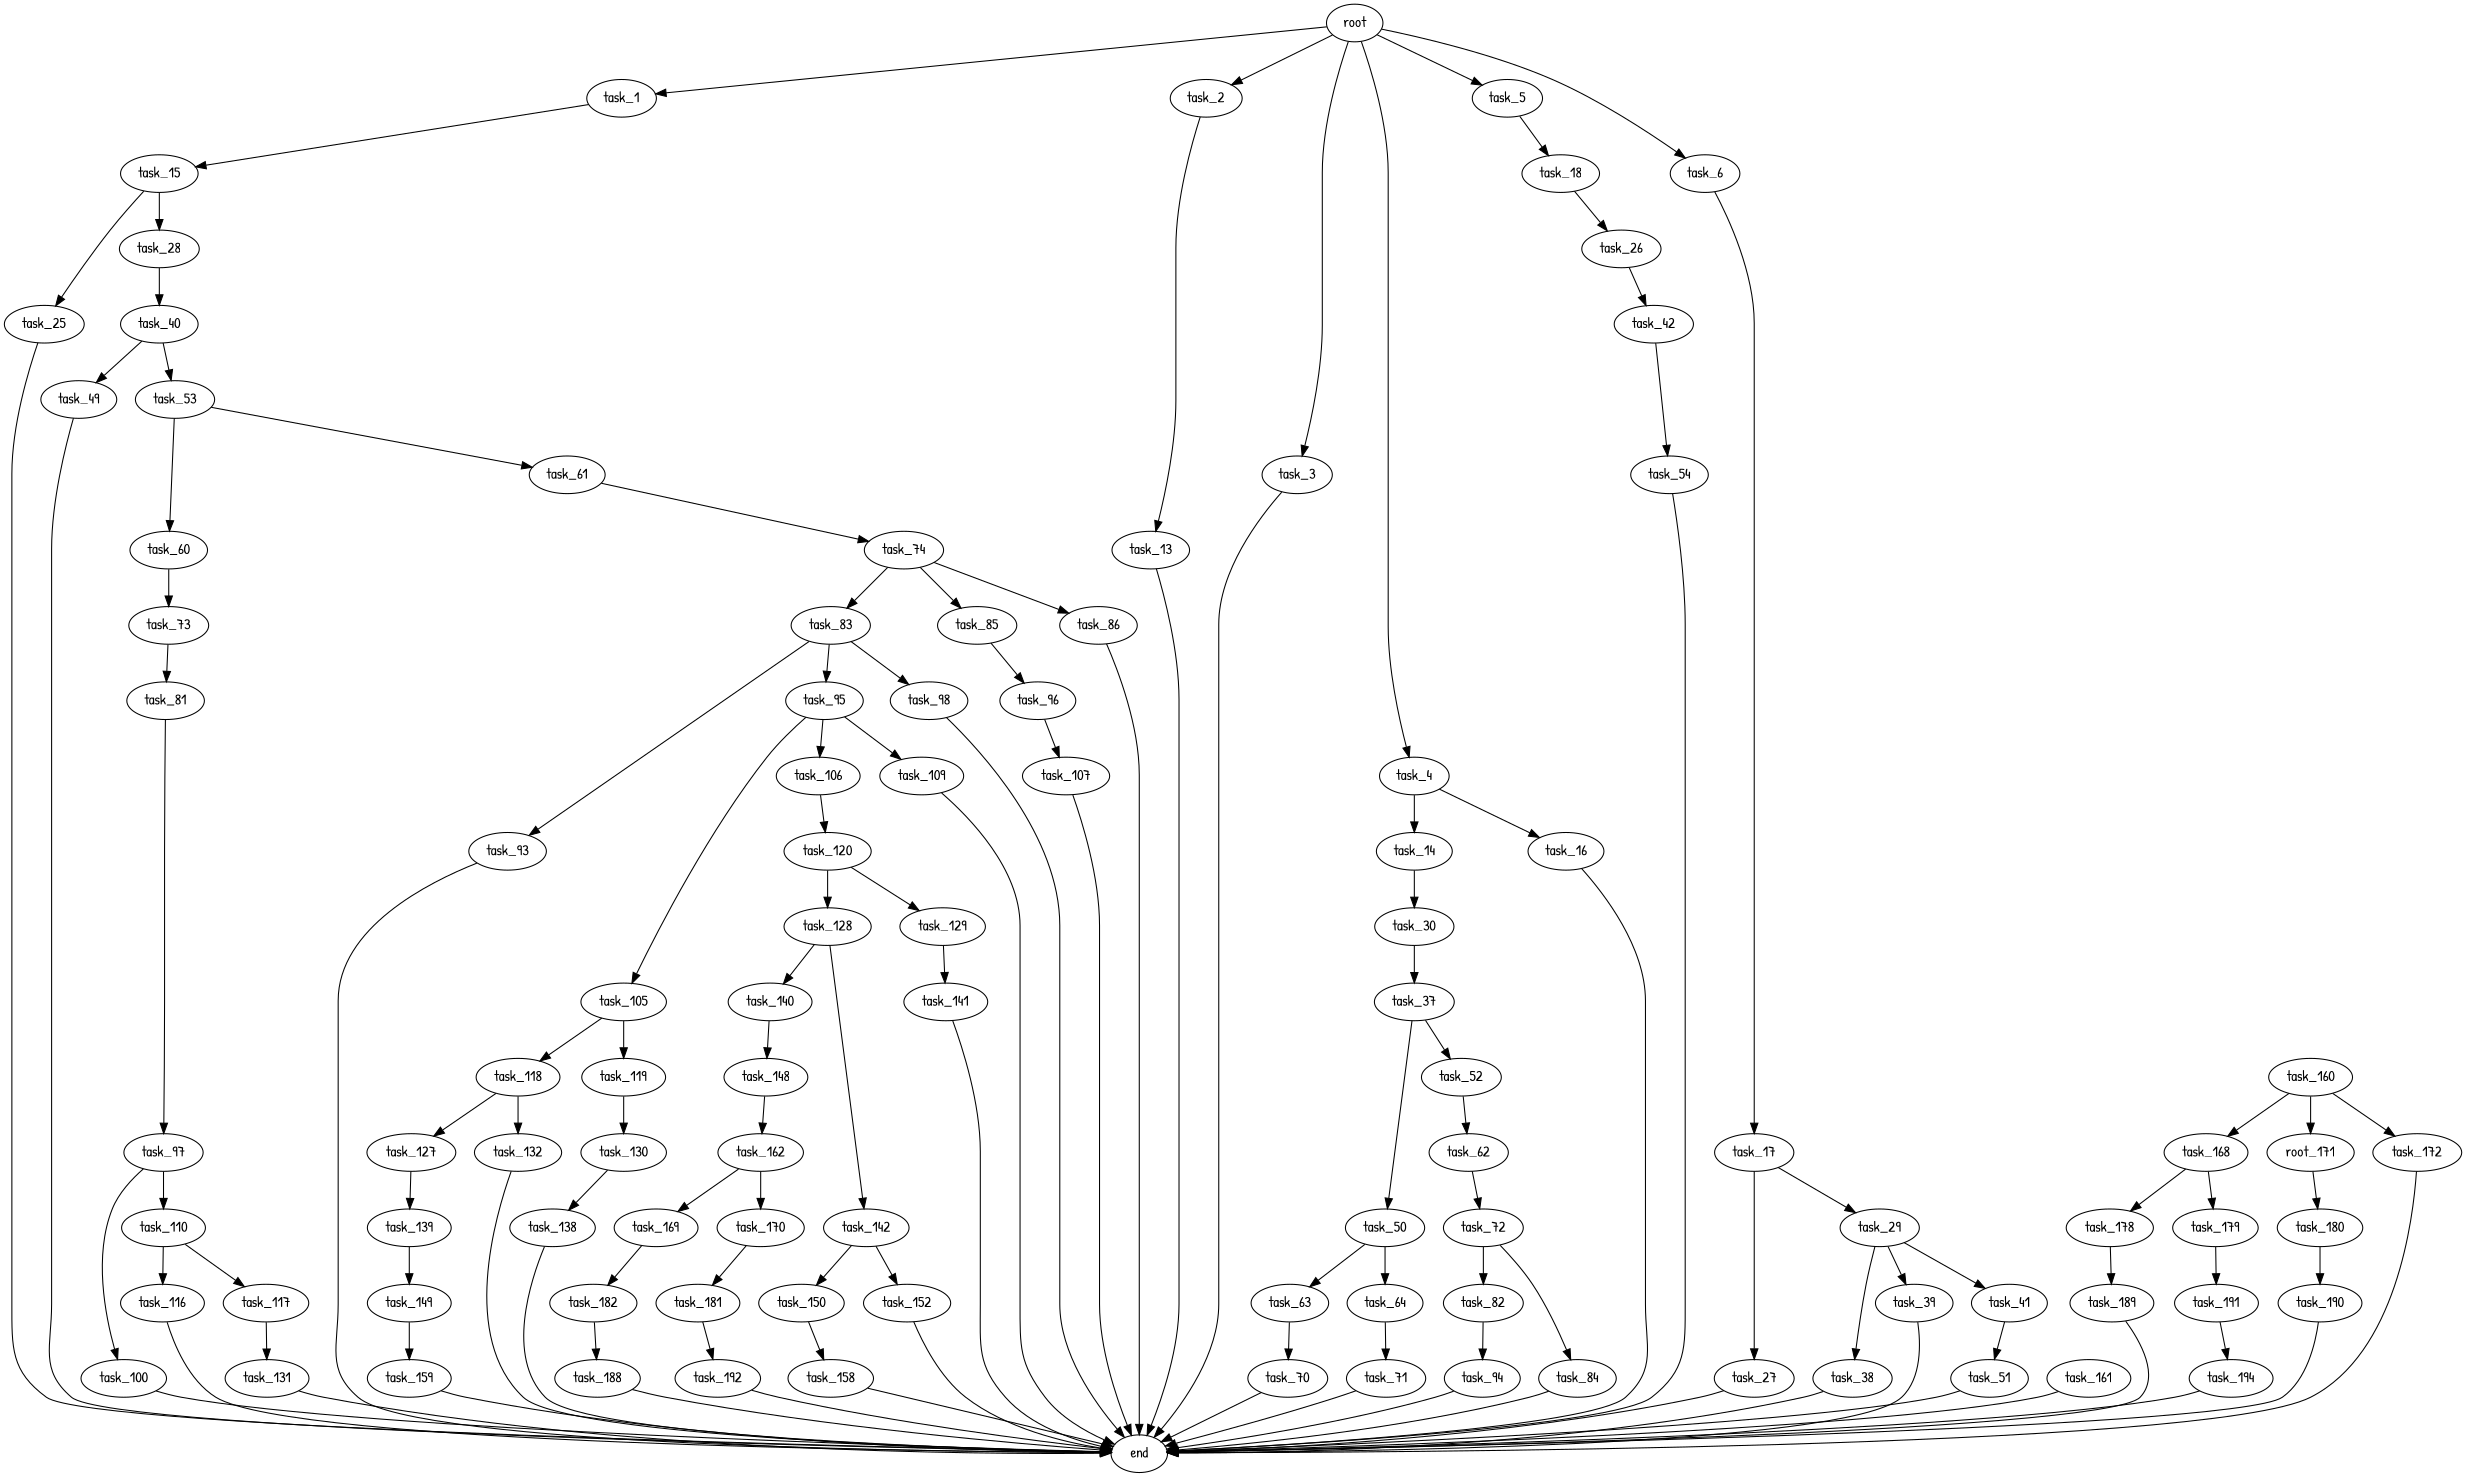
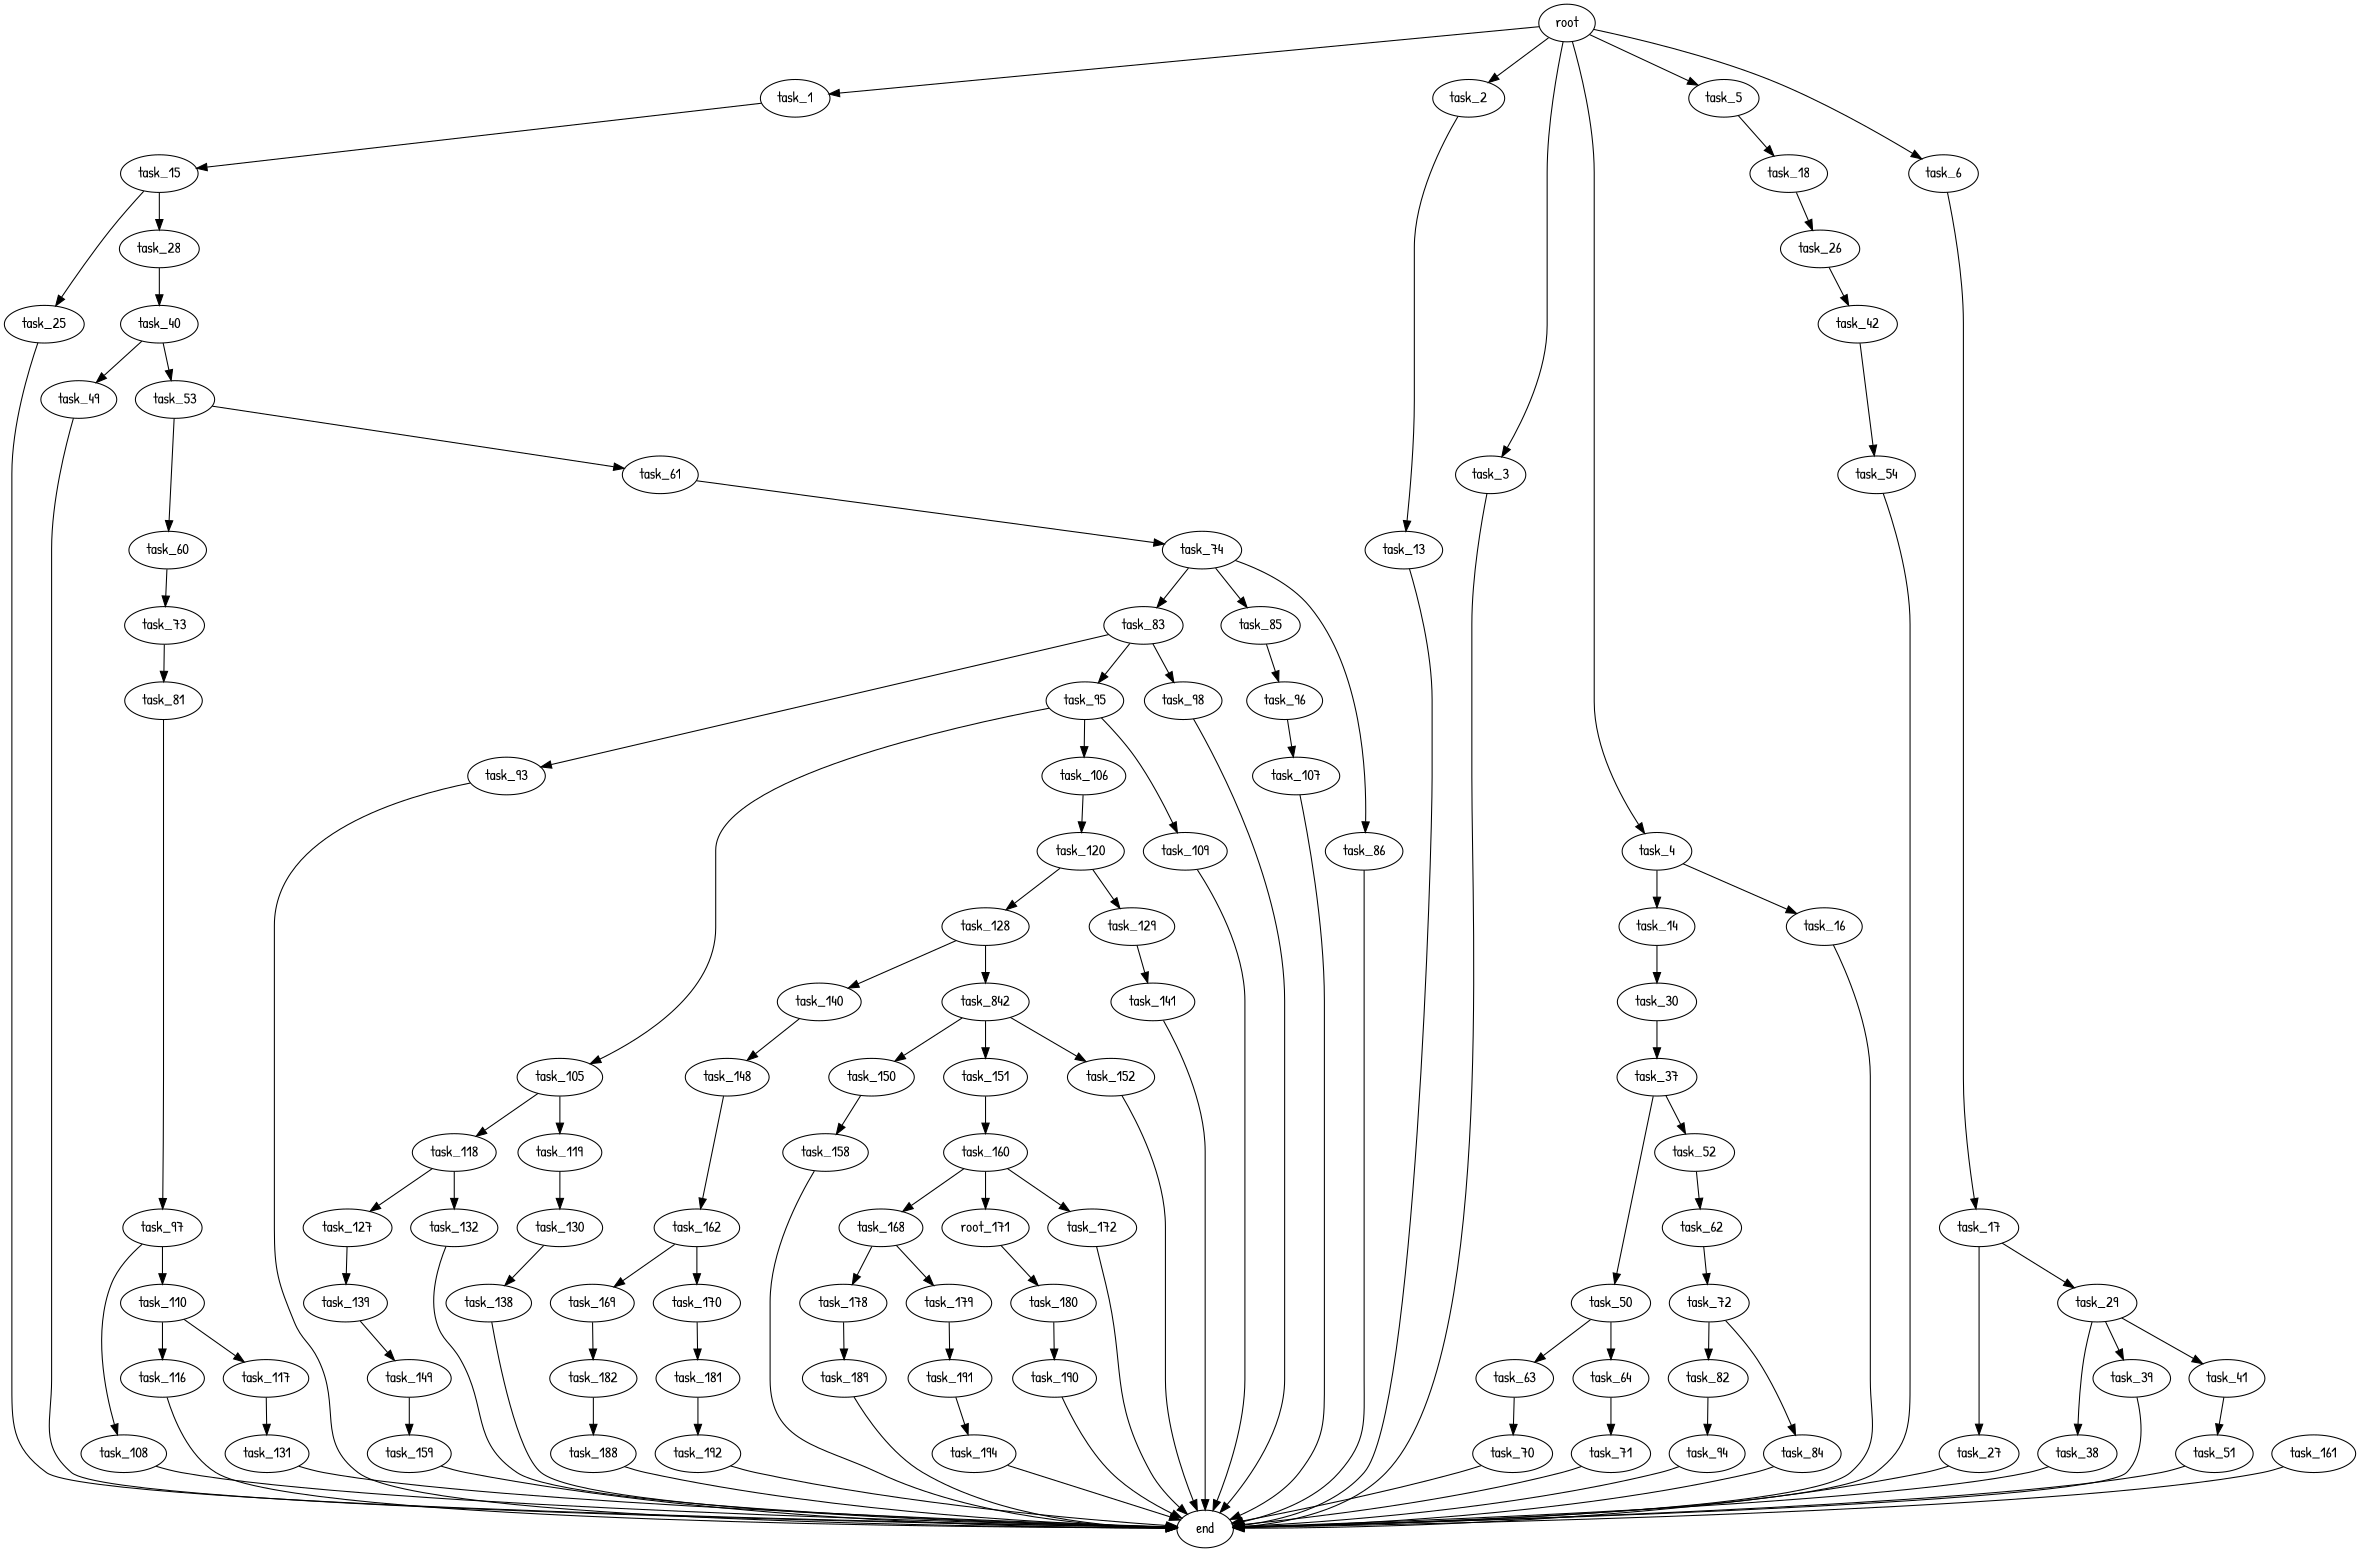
node "task_151": added
node "task_142": label "task_142" -> "task_842"
node "task_100": label "task_100" -> "task_108"
